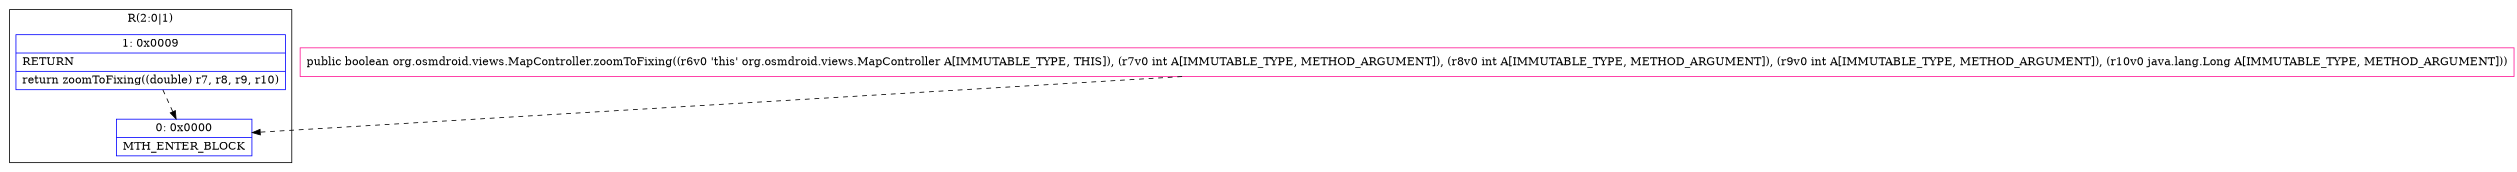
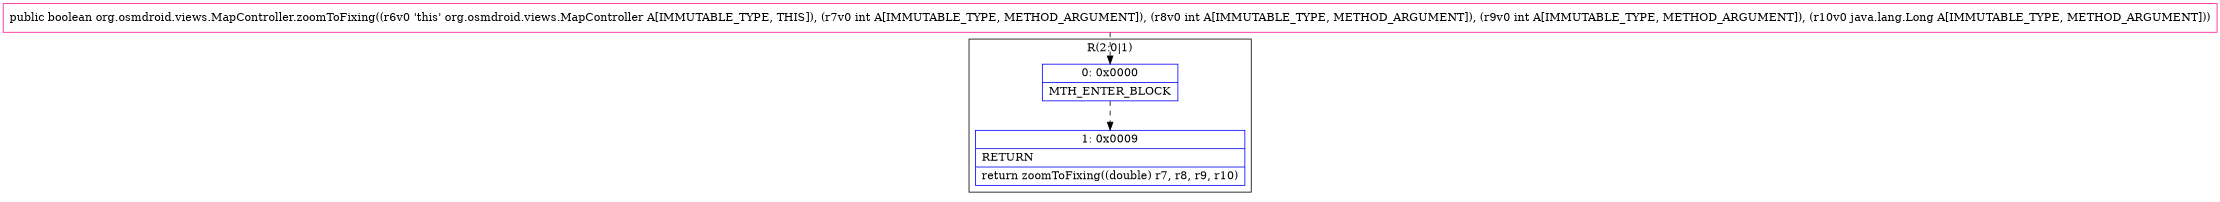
edge "1: 0x0009" -> "0: 0x0000": reversed
